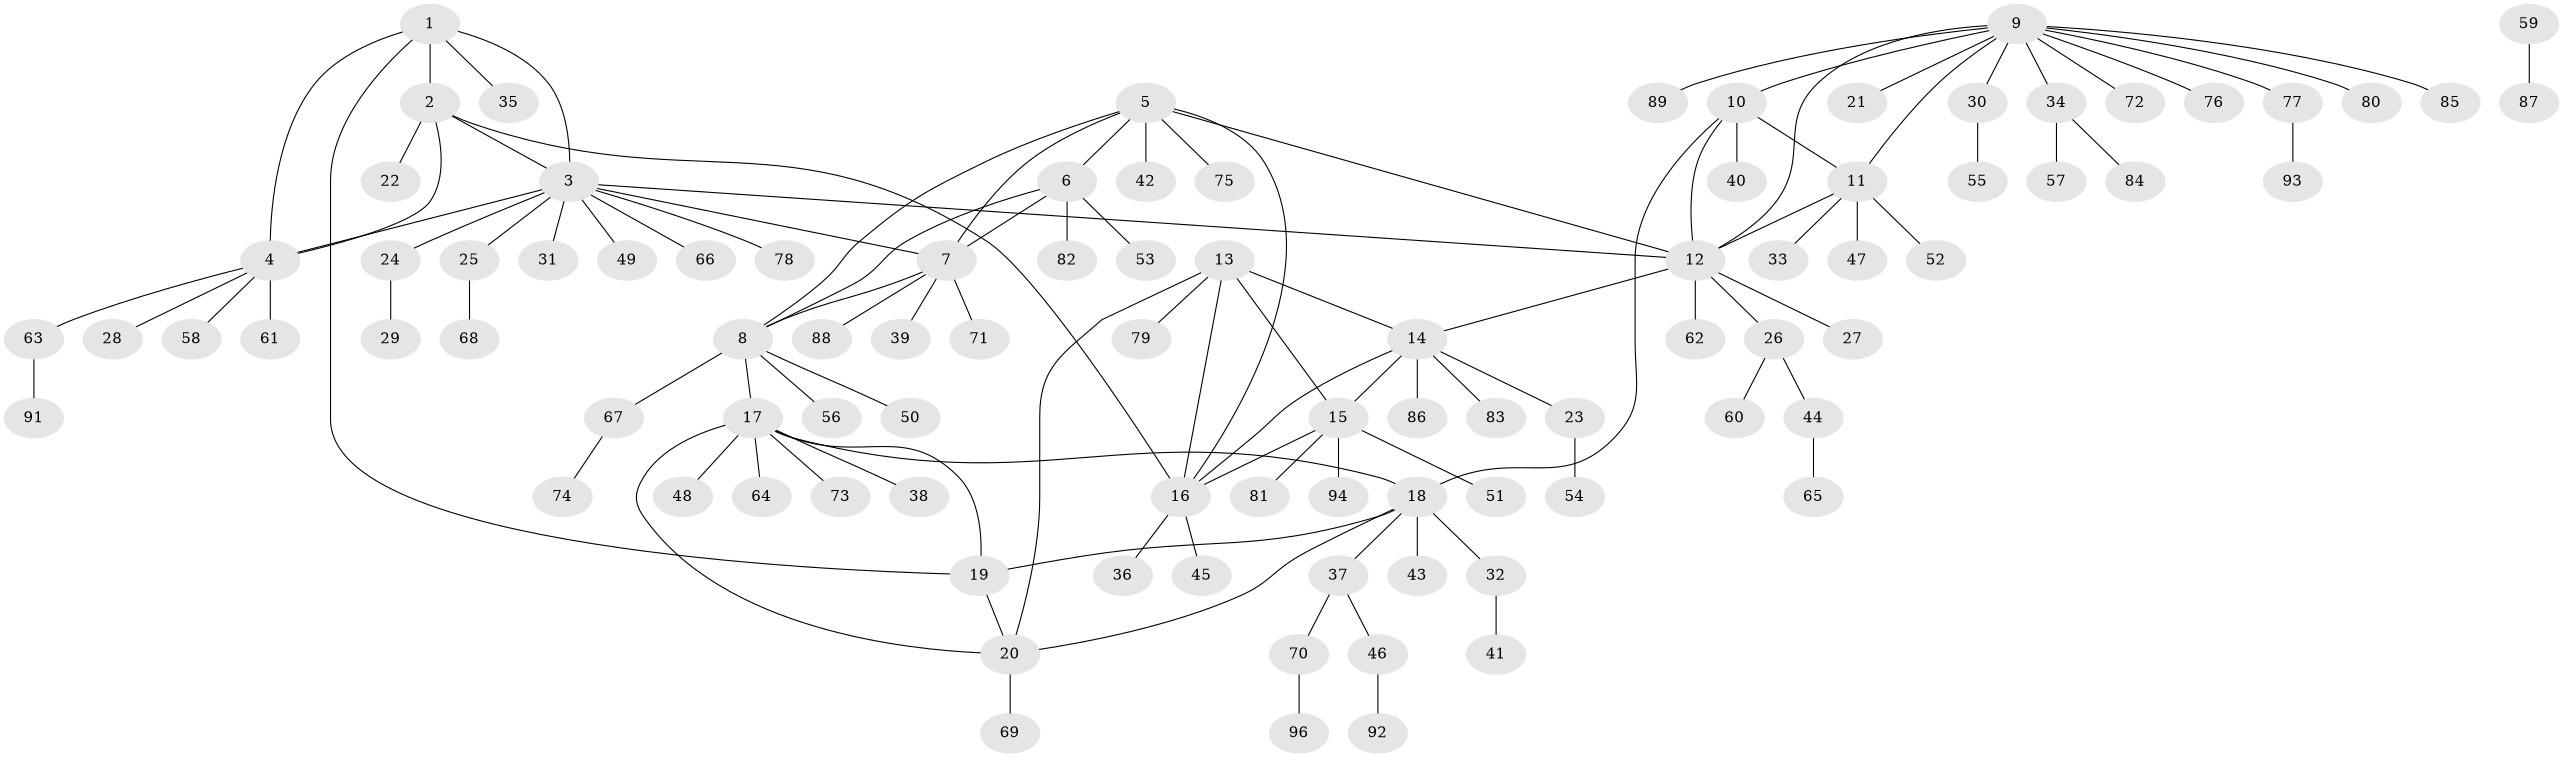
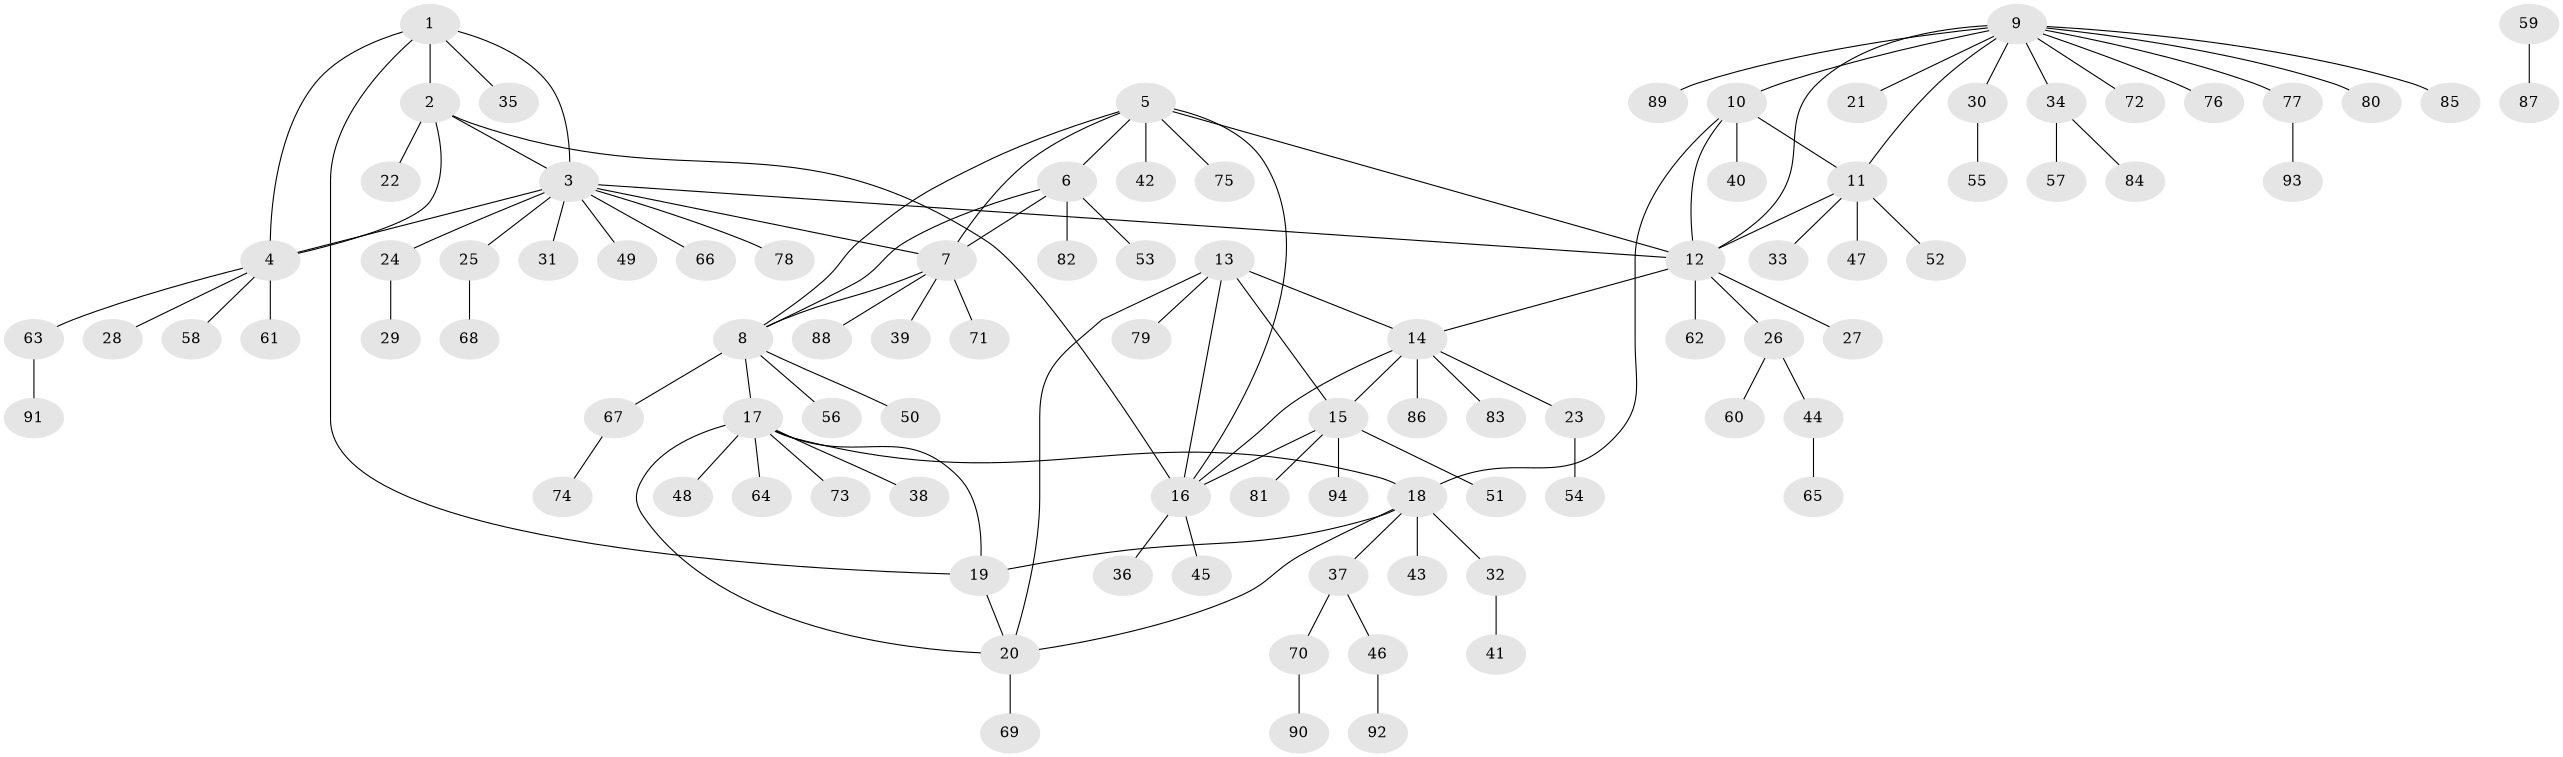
node "96": label "96" -> "90"
